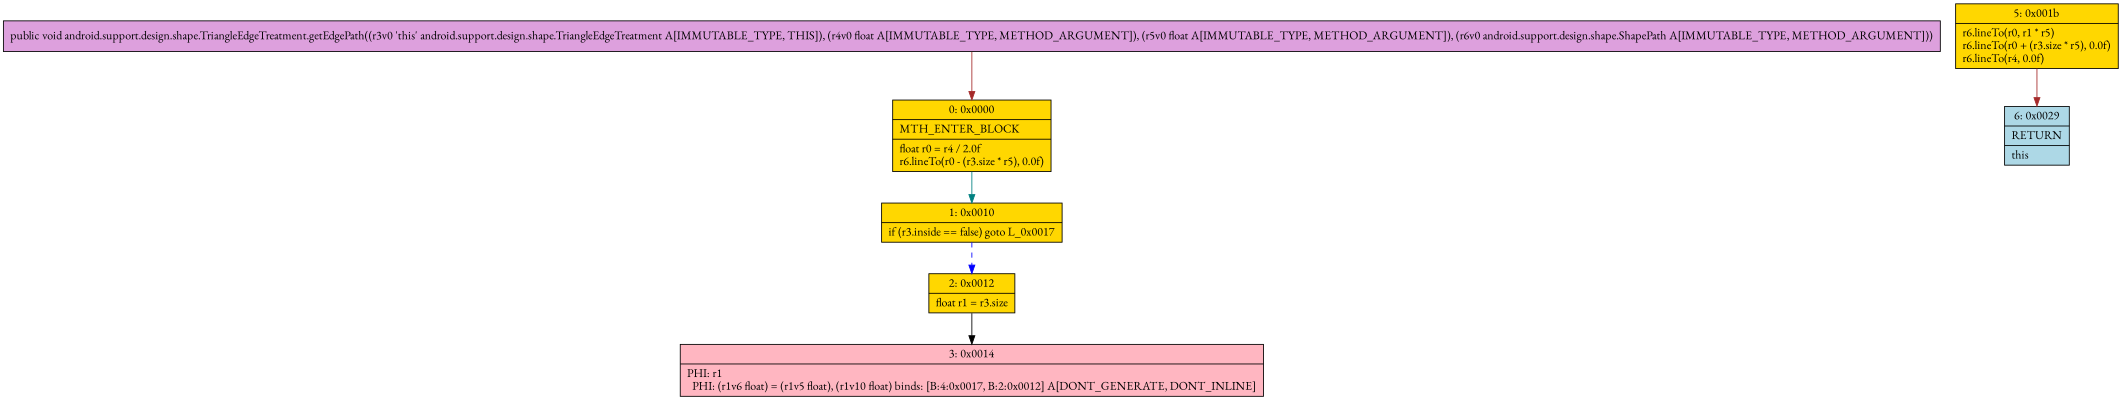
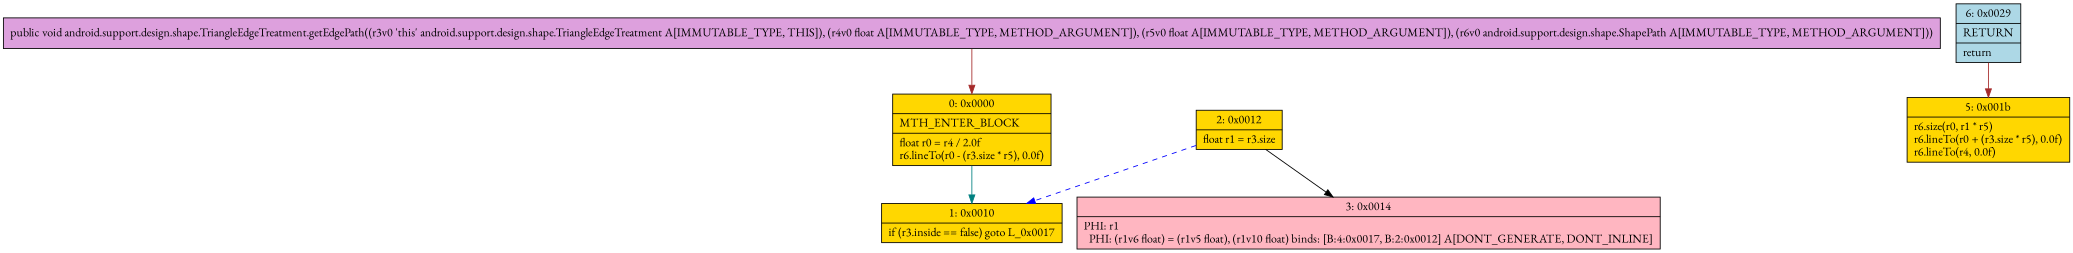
node "5: 0x001b": text "r6.lineTo(r0, r1 * r5)" -> "r6.size(r0, r1 * r5)"
edge "5: 0x001b" -> "6: 0x0029": reversed
node "6: 0x0029": text "this" -> "return"
edge "1: 0x0010" -> "2: 0x0012": reversed
